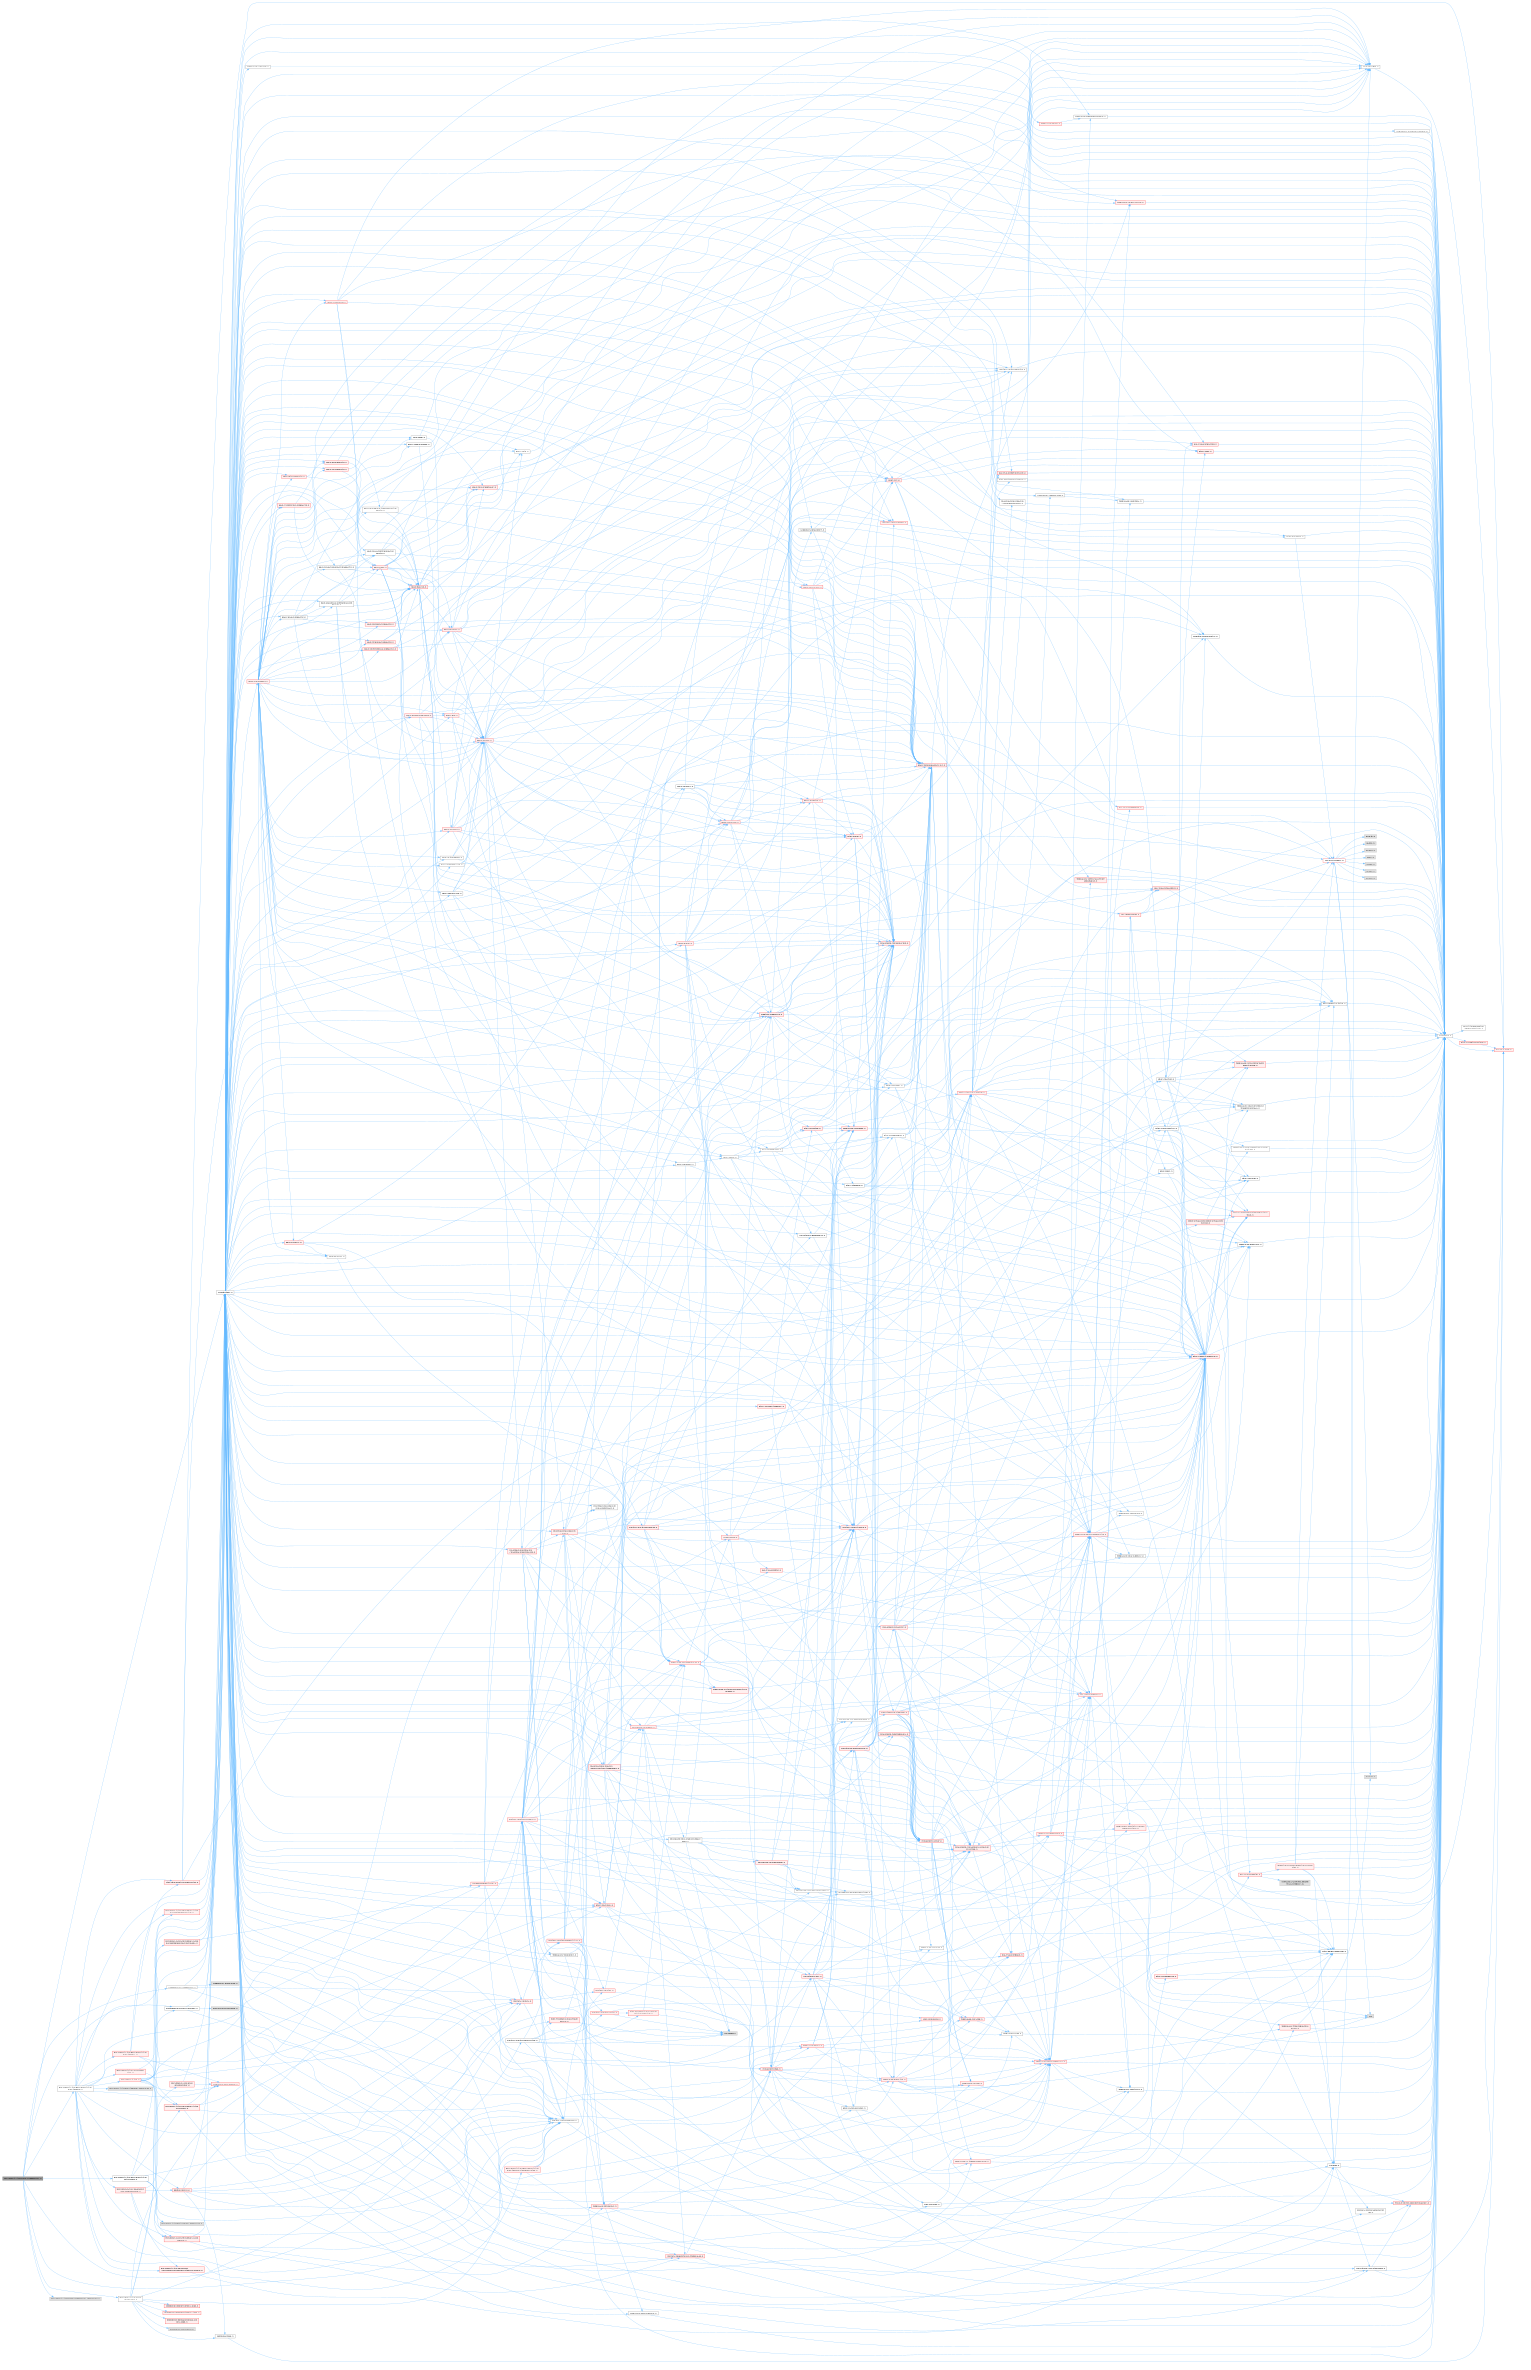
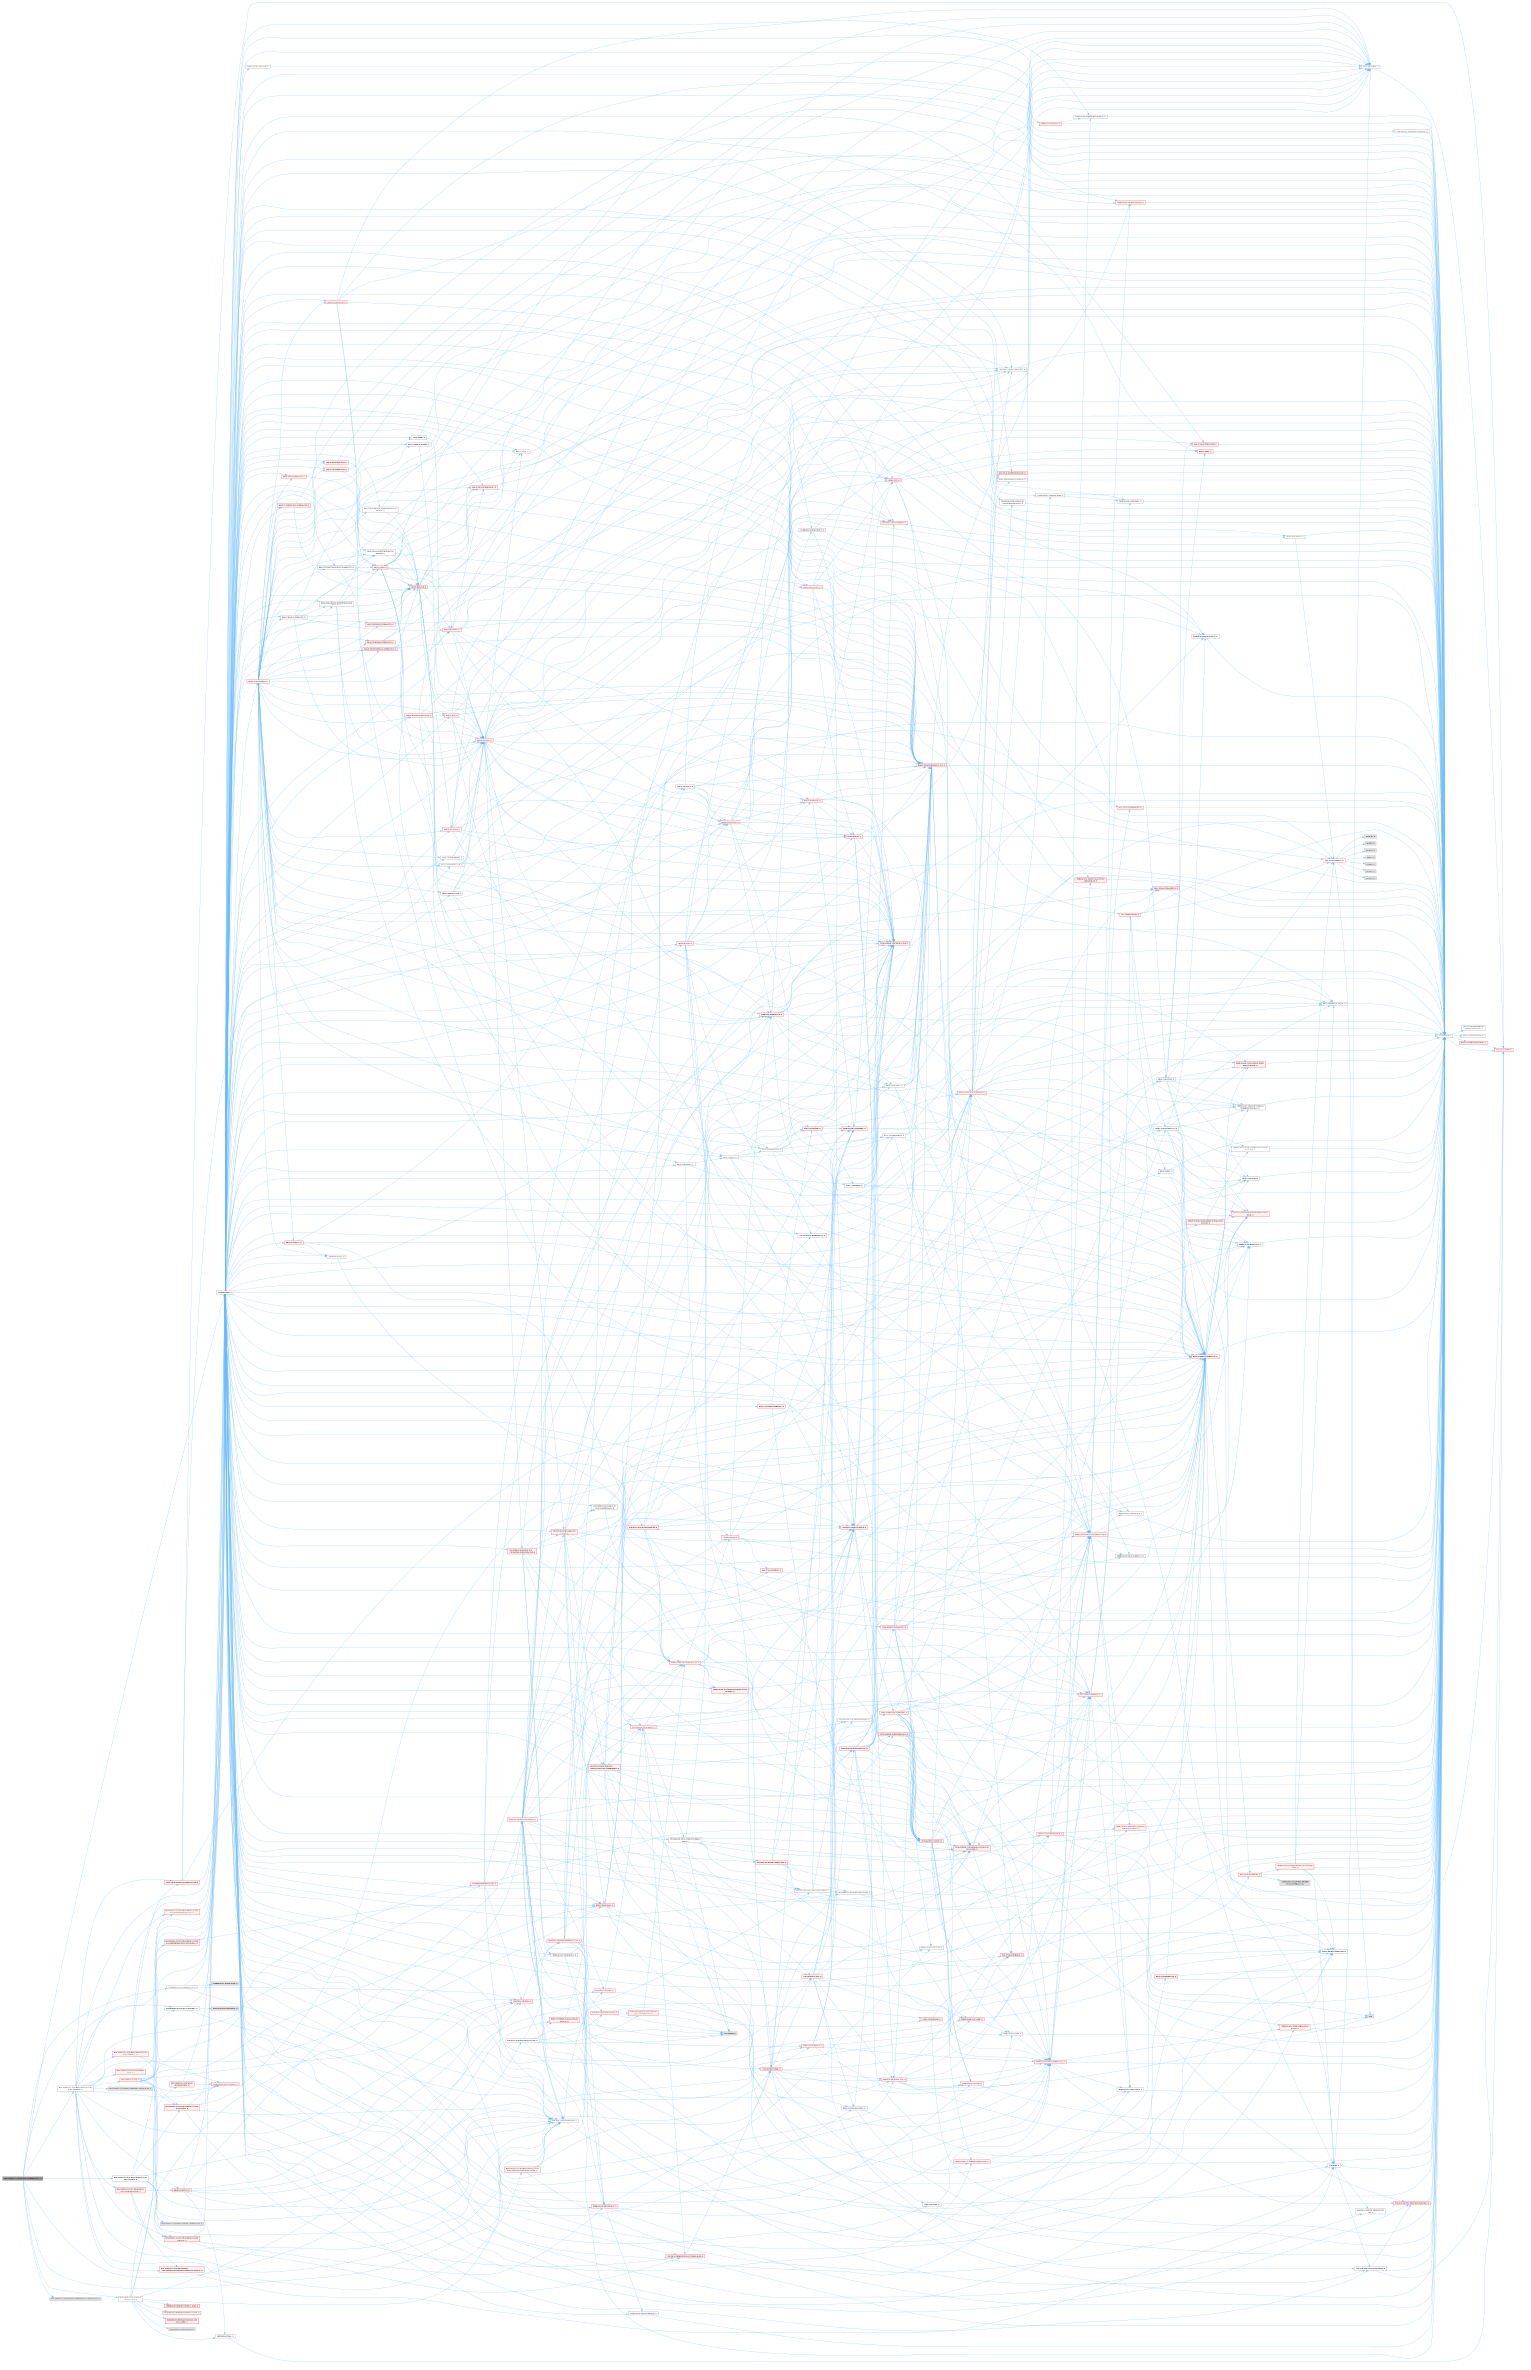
edge "Math/Box2D.h" -> "Serialization/Archive.h": added
node "Misc/CoreDefines.h": added
node "string.h": removed
node "Delegates/DelegateBase.h": label "Delegates/DelegateBase.h" -> "Delegates/EnumClassFlags.h"
